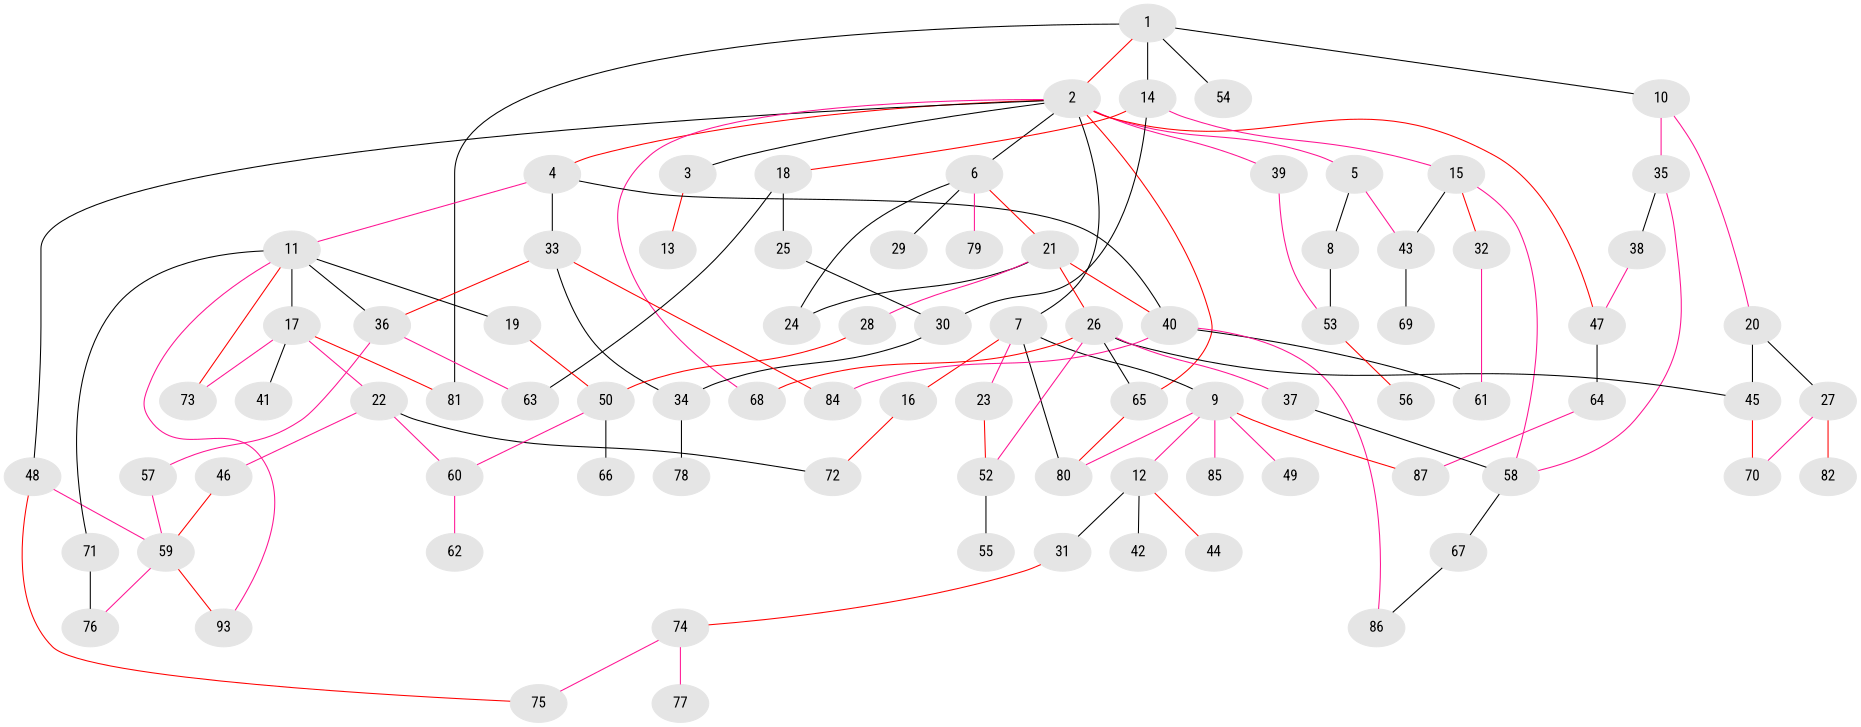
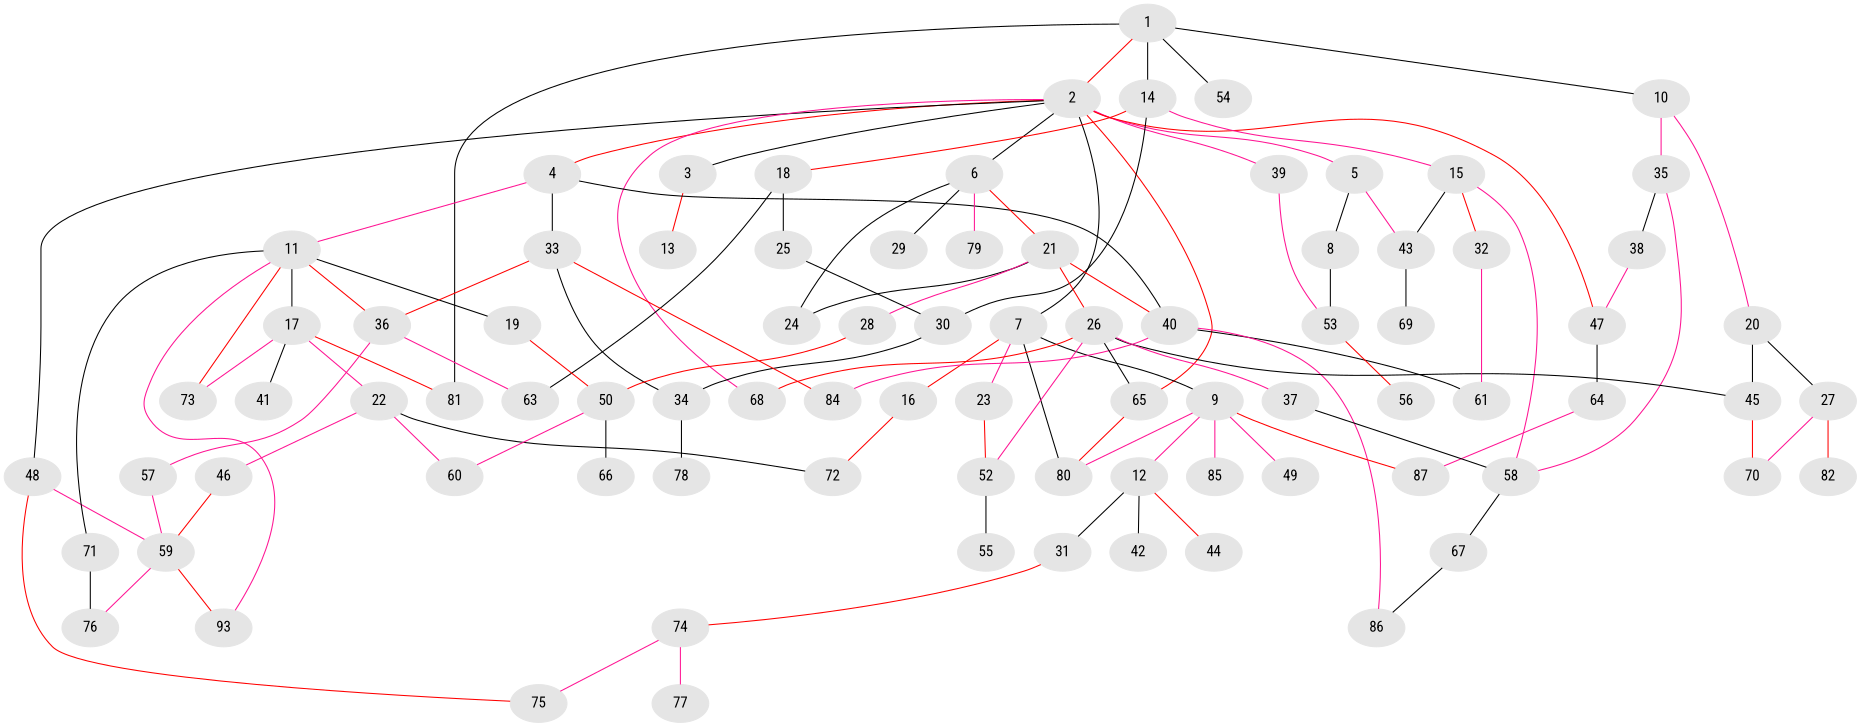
edge "11" -- "36": color black -> red
node "62": removed
